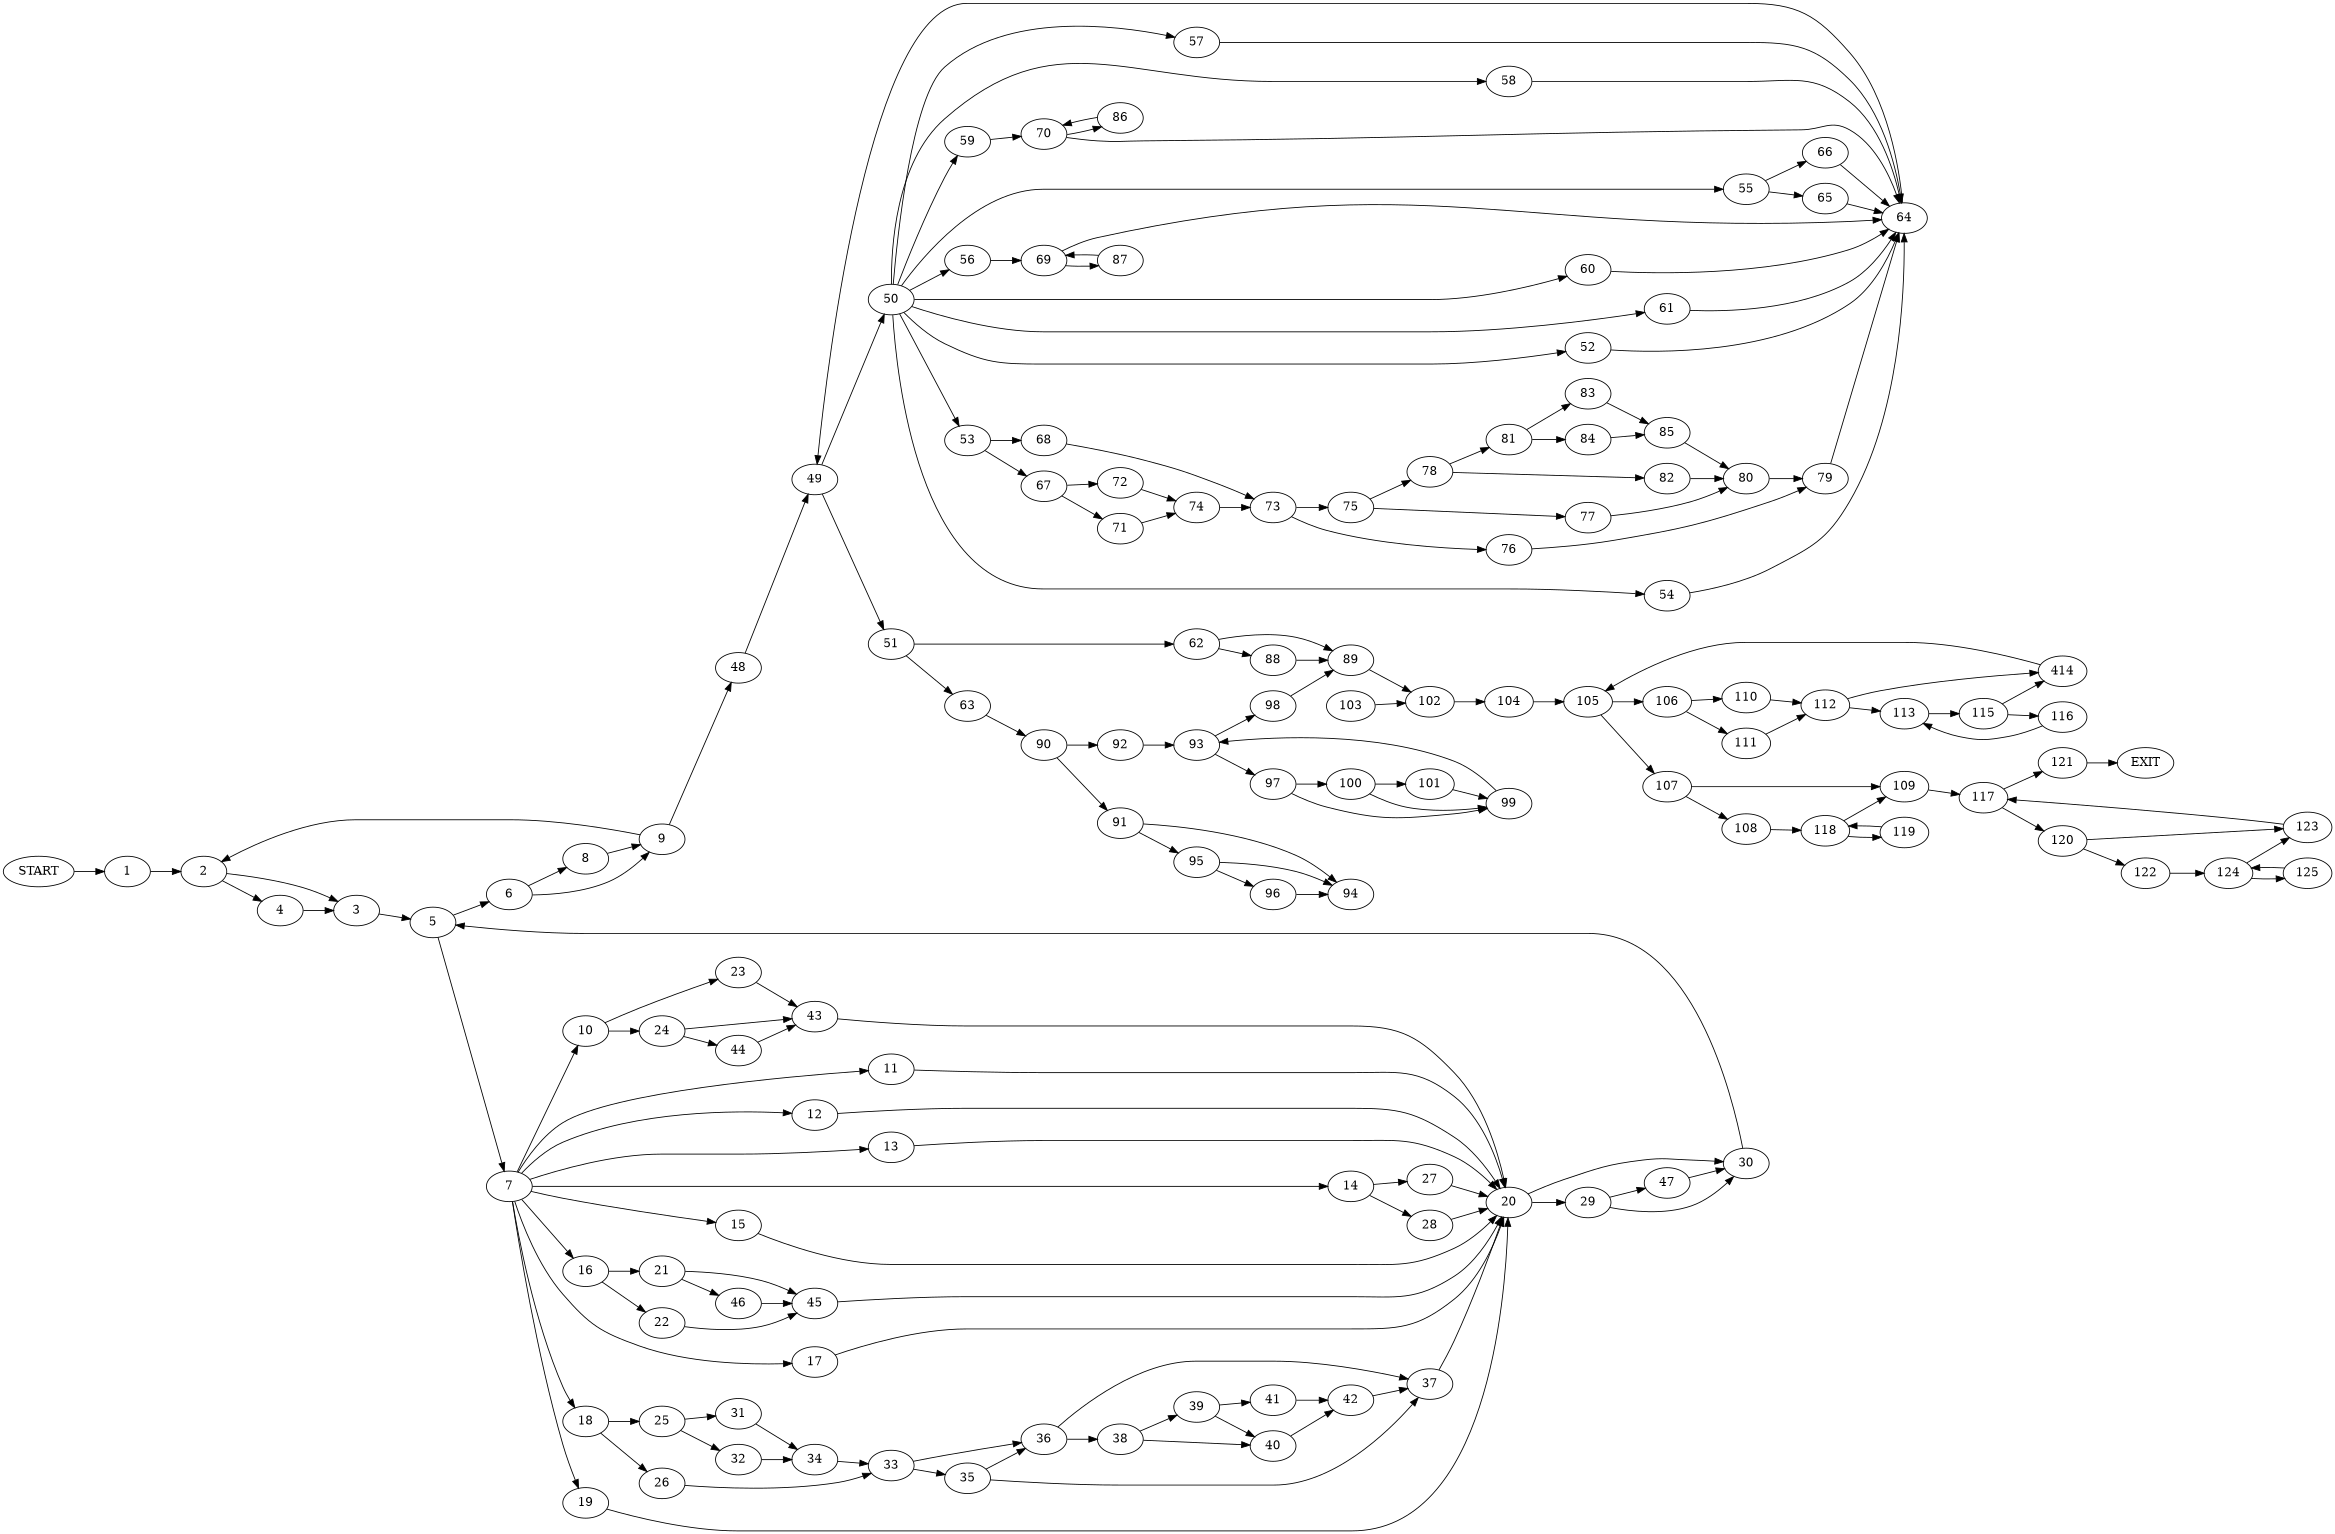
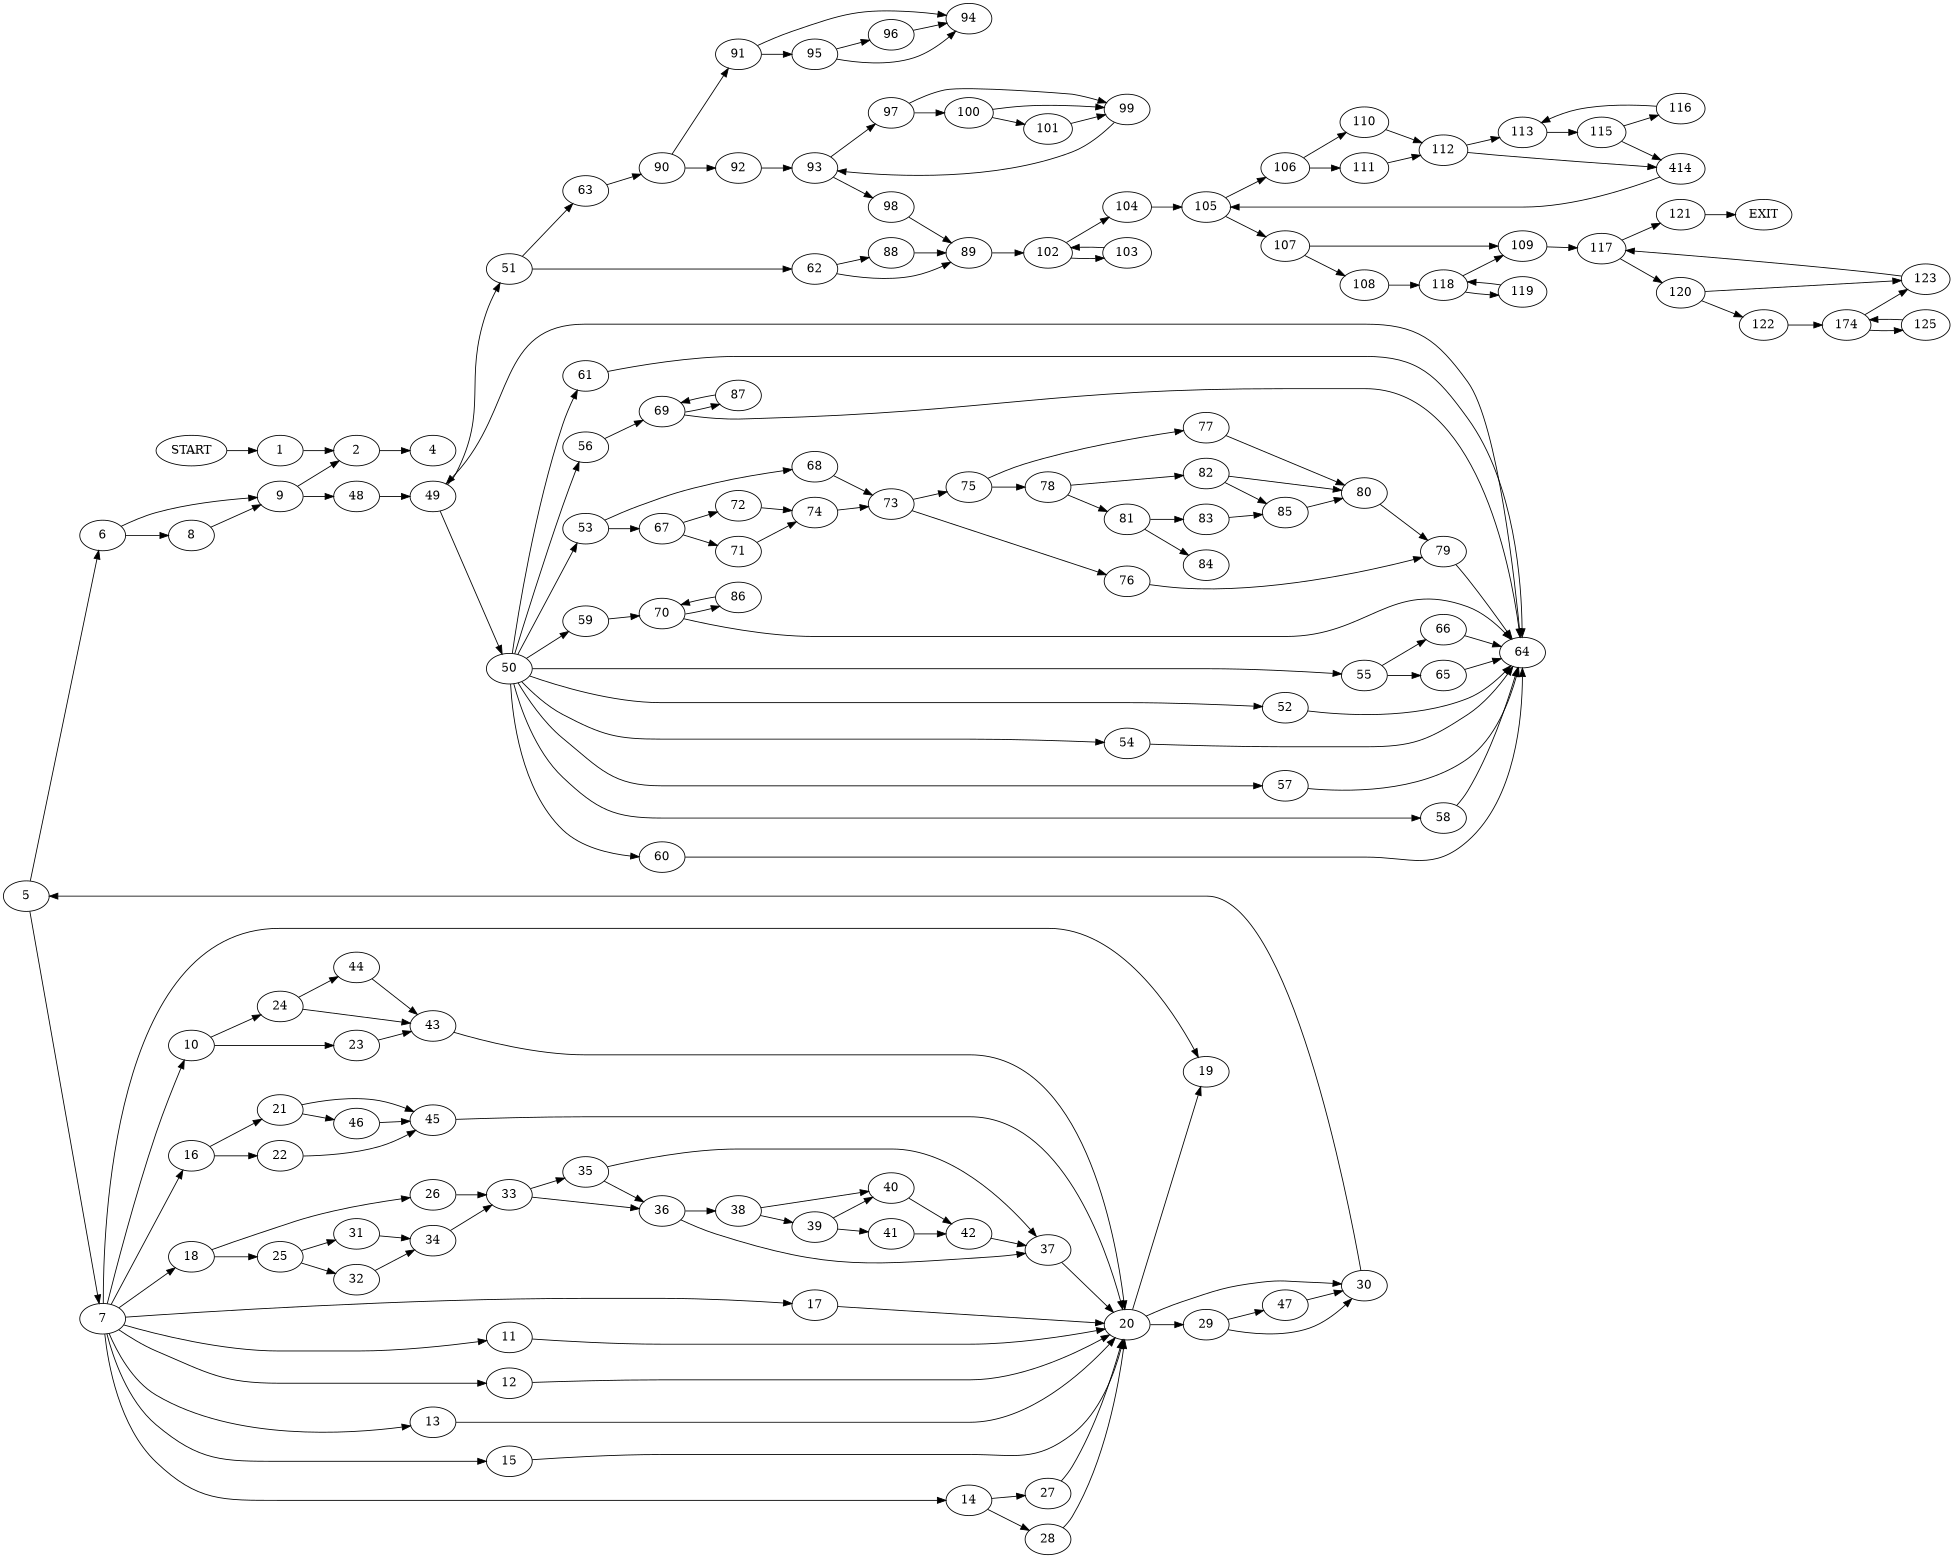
edge "102" -> "103": added
edge "84" -> "85": now "82" -> "85"
node "124": label "124" -> "174"
node "3": removed
edge "19" -> "20": reversed
